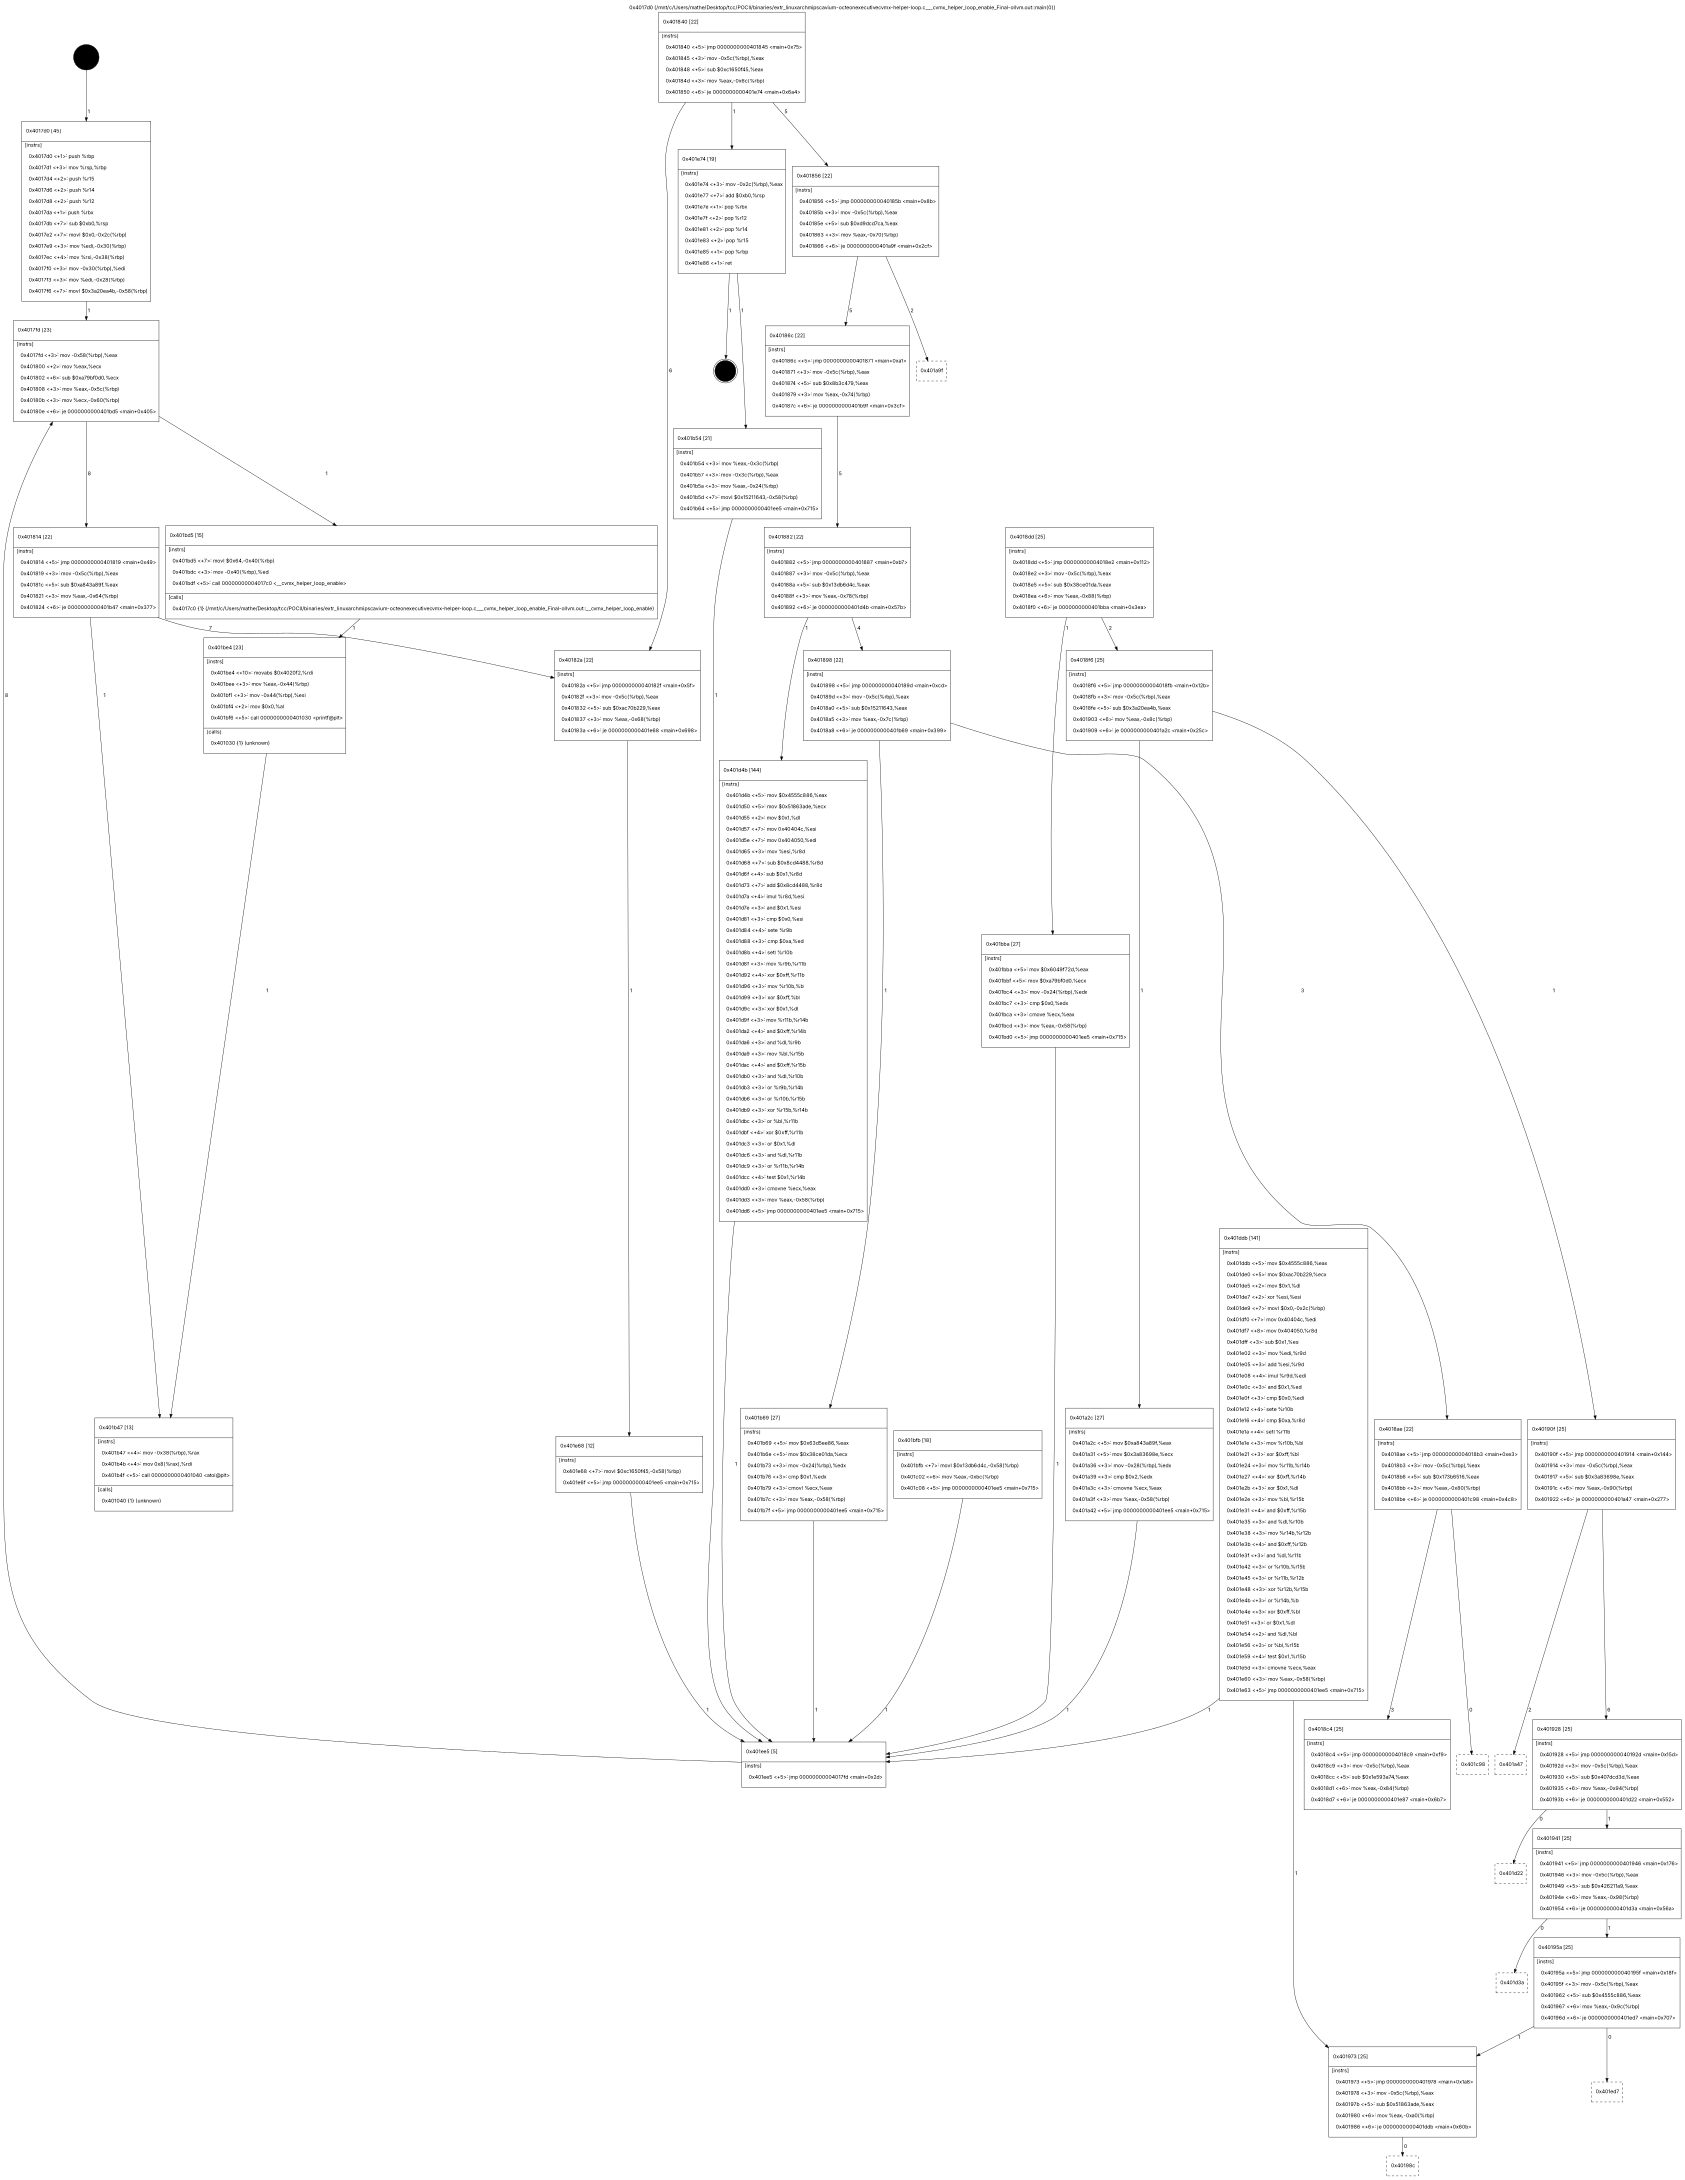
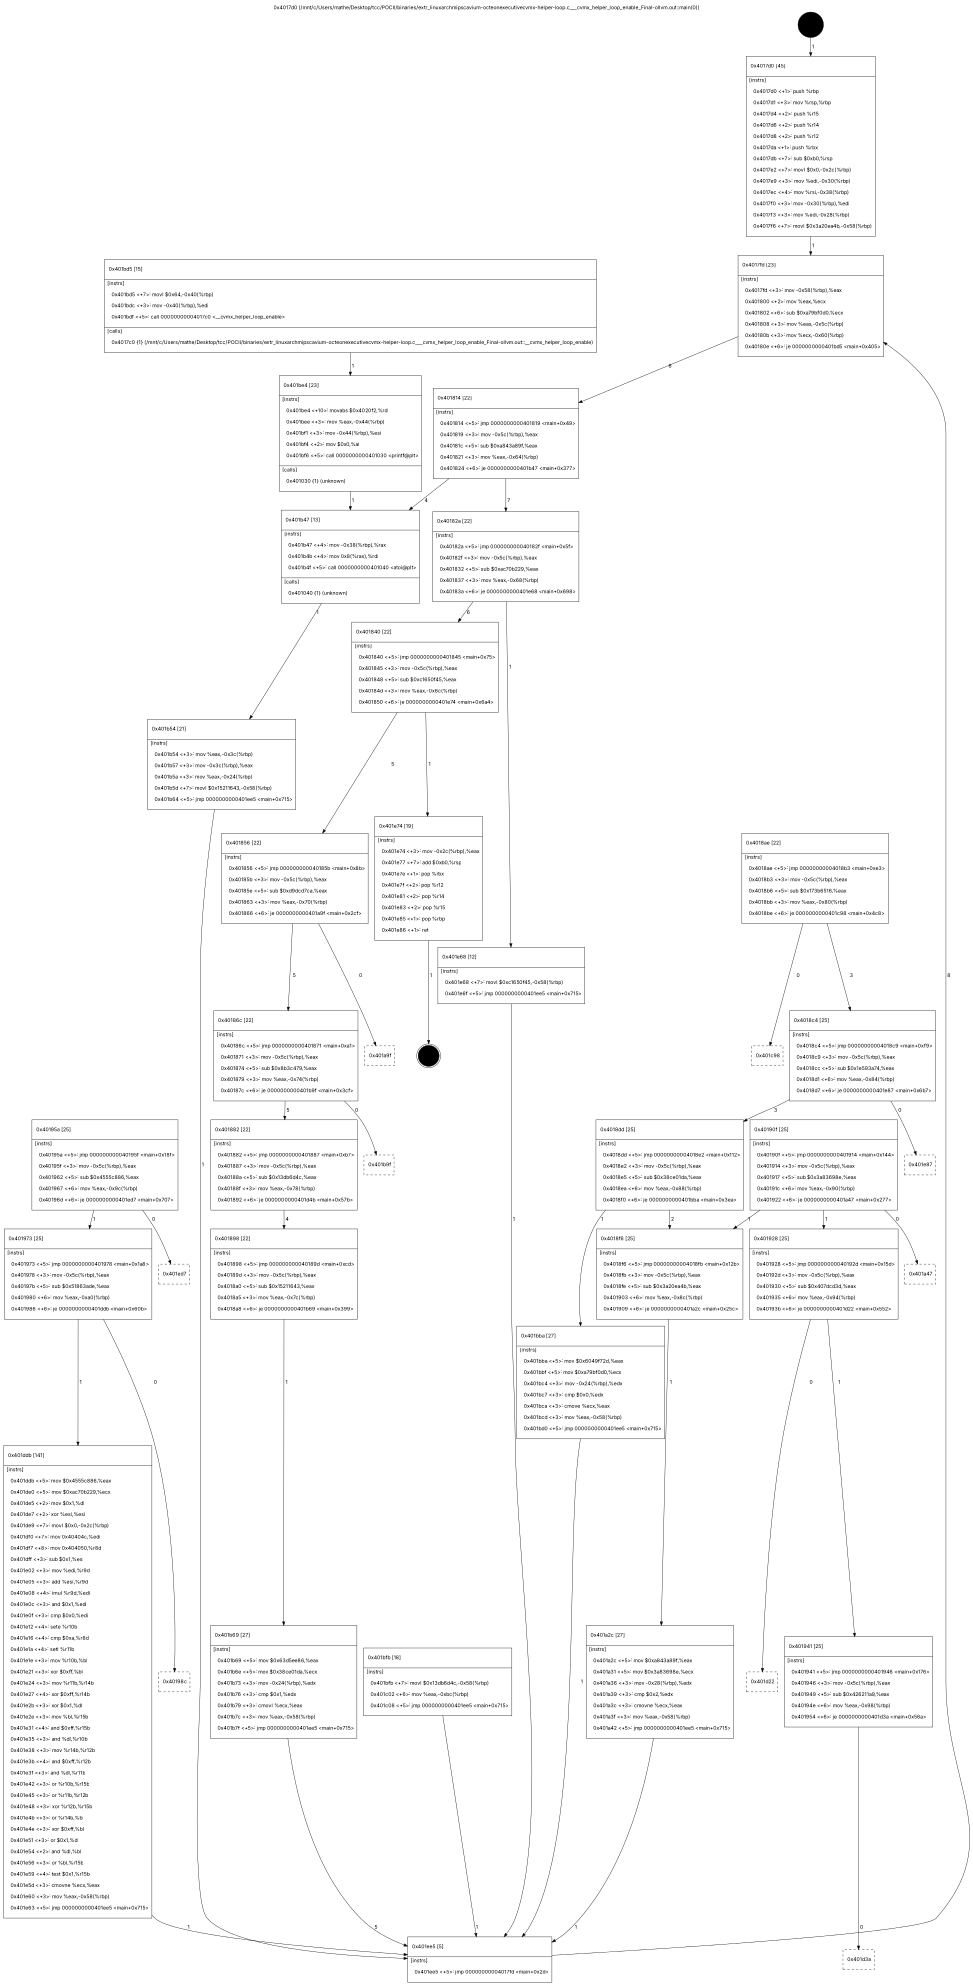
edge "0x401856 [22]" -> "0x401a9f": label " 2" -> " 0"
edge "0x401e74 [19]" -> "0x401b54 [21]": now "0x401b47 [13]" -> "0x401b54 [21]"
edge "0x401840 [22]" -> "0x40182a [22]": reversed
edge "0x4017fd [23]" -> "0x401bd5 [15]": removed, label "1"
edge "0x401814 [22]" -> "0x401b47 [13]": label " 1" -> " 4"
node "0x401d4b [144]": removed
edge "0x4018f6 [25]" -> "0x40190f [25]": reversed
edge "0x401898 [22]" -> "0x4018ae [22]": removed, label "3"
edge "0x4018c4 [25]" -> "0x4018dd [25]": added, label "3"
node "0x401b9f": added
node "0x401e87": added
edge "0x401b69 [27]" -> "0x401ee5 [5]": label " 1" -> " 5"
edge "0x40190f [25]" -> "0x401a47": label " 2" -> " 0"
edge "0x40190f [25]" -> "0x401928 [25]": label " 6" -> " 1"
edge "0x401ddb [141]" -> "0x401973 [25]": reversed
edge "0x401941 [25]" -> "0x40195a [25]": removed, label "1"
